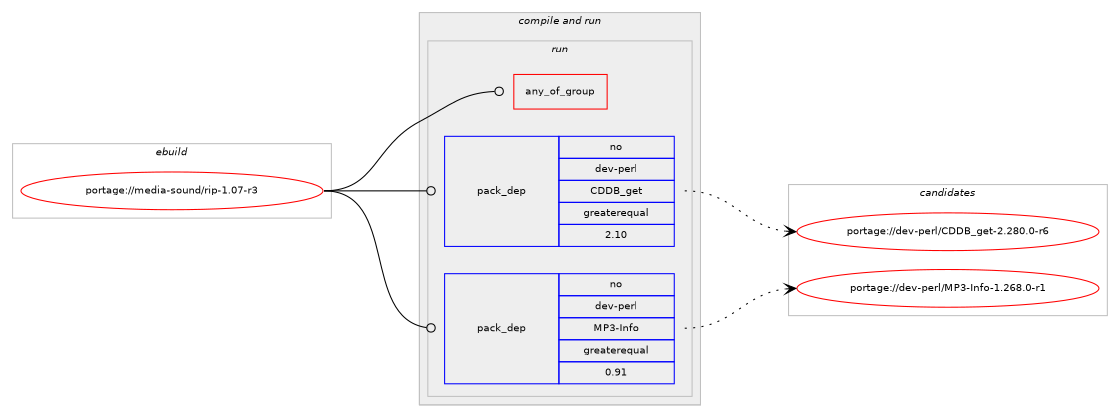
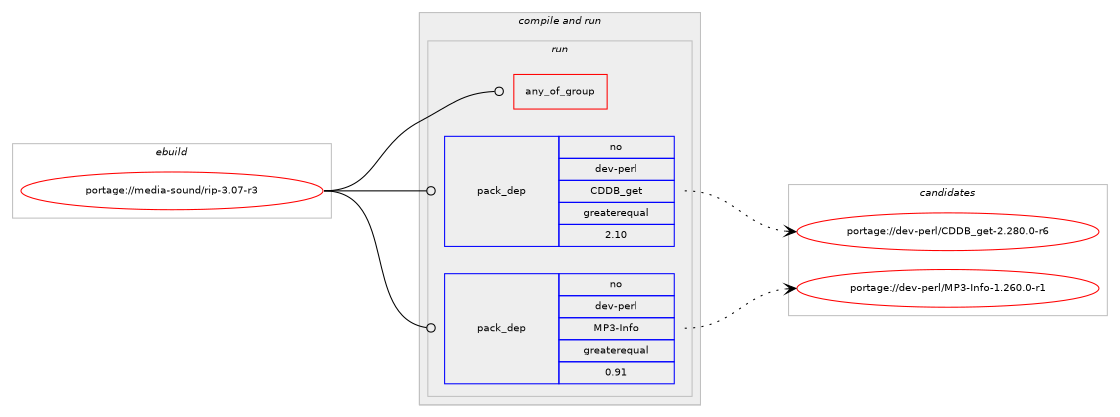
node "portage://media-sound/rip-1.07-r3": label "portage://media-sound/rip-1.07-r3" -> "portage://media-sound/rip-3.07-r3"
node "portage://dev-perl/MP3-Info-1.268.0-r1": label "portage://dev-perl/MP3-Info-1.268.0-r1" -> "portage://dev-perl/MP3-Info-1.260.0-r1"
